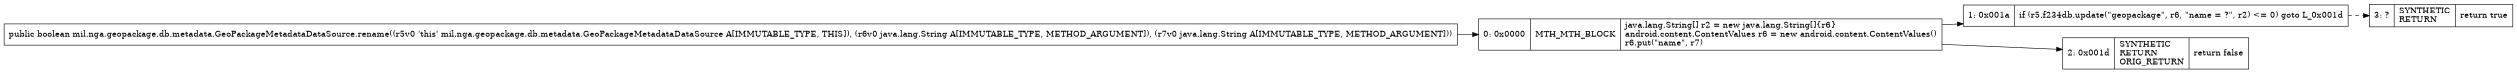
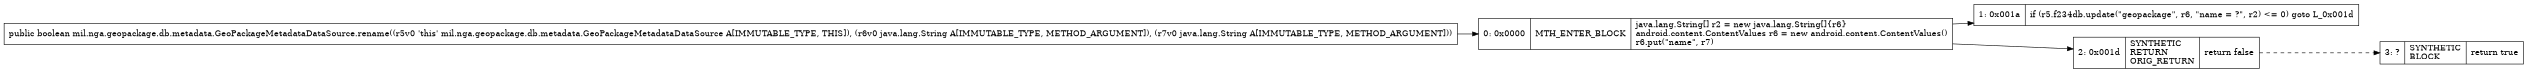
edge "1: 0x001a" -> "3: ?": now "2: 0x001d" -> "3: ?"
node "3: ?": text "RETURN" -> "BLOCK"
node "0: 0x0000": text "MTH_MTH_BLOCK" -> "MTH_ENTER_BLOCK"
